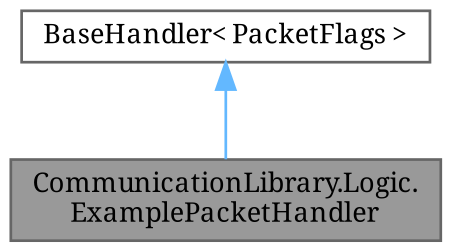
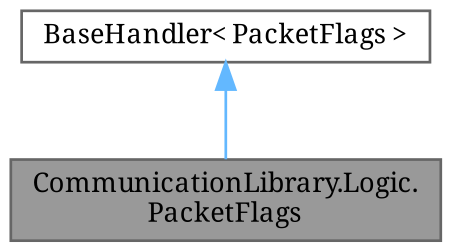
node "CommunicationLibrary.Logic. ExamplePacketHandler": label "CommunicationLibrary.Logic. ExamplePacketHandler" -> "CommunicationLibrary.Logic. PacketFlags"
